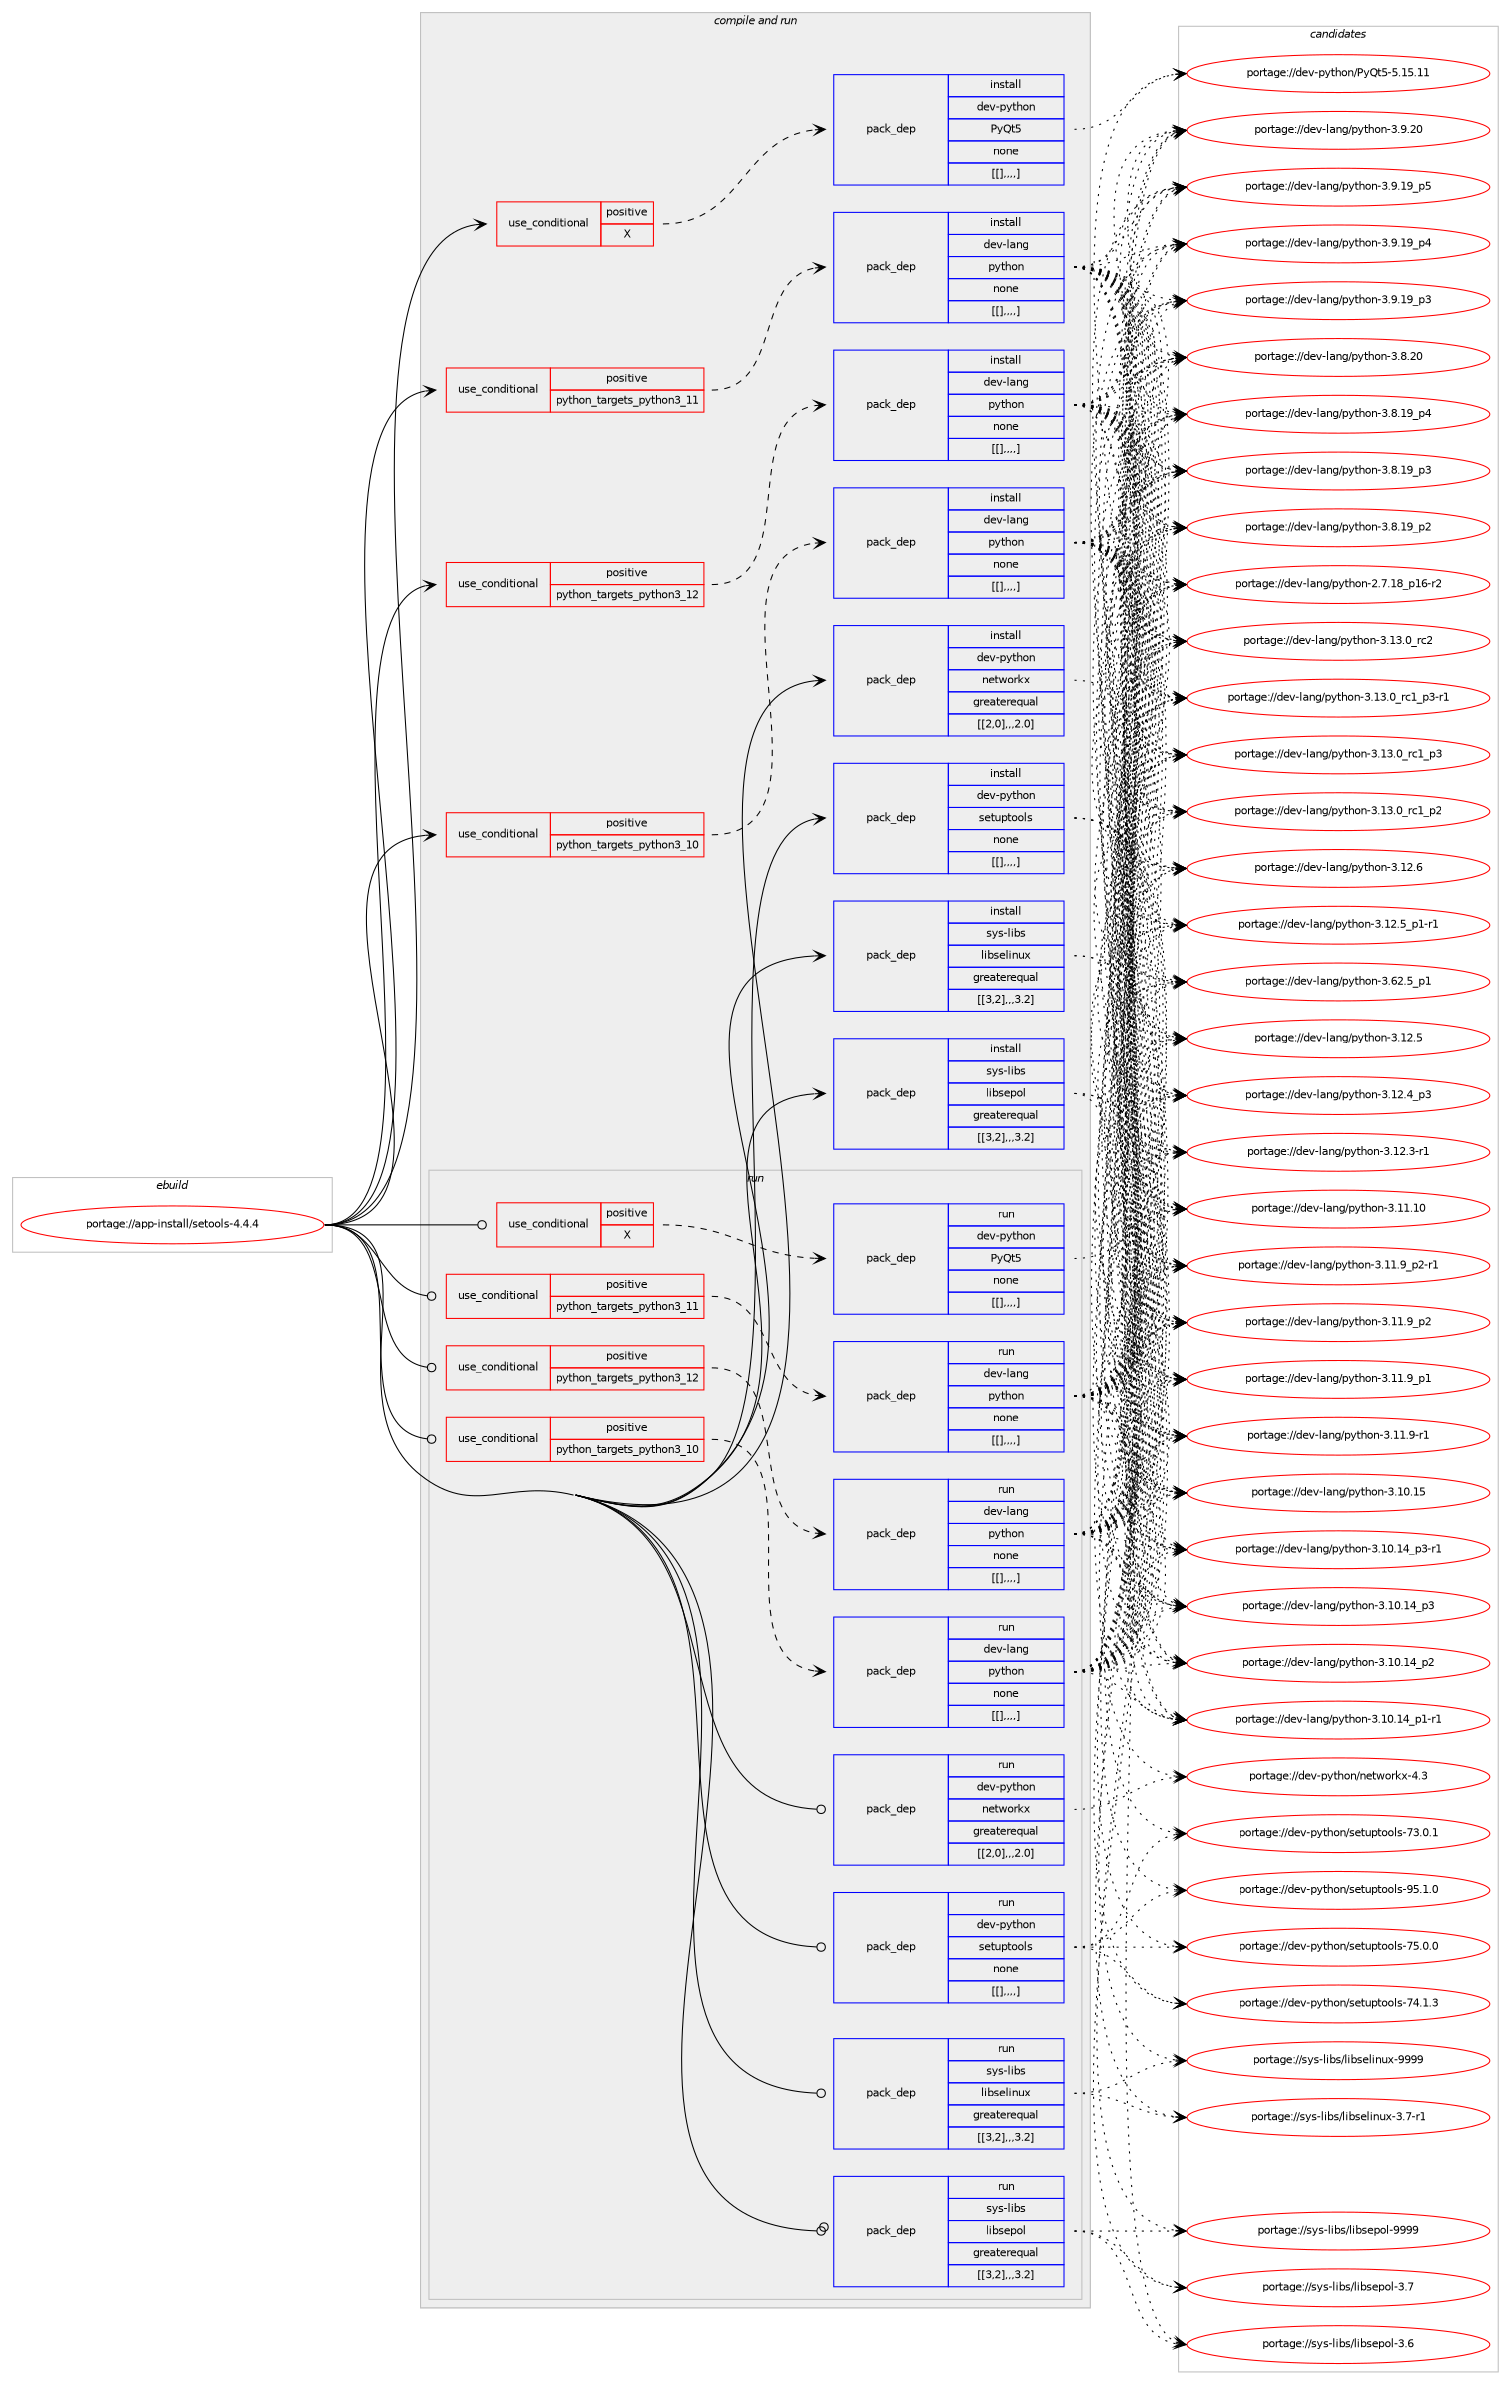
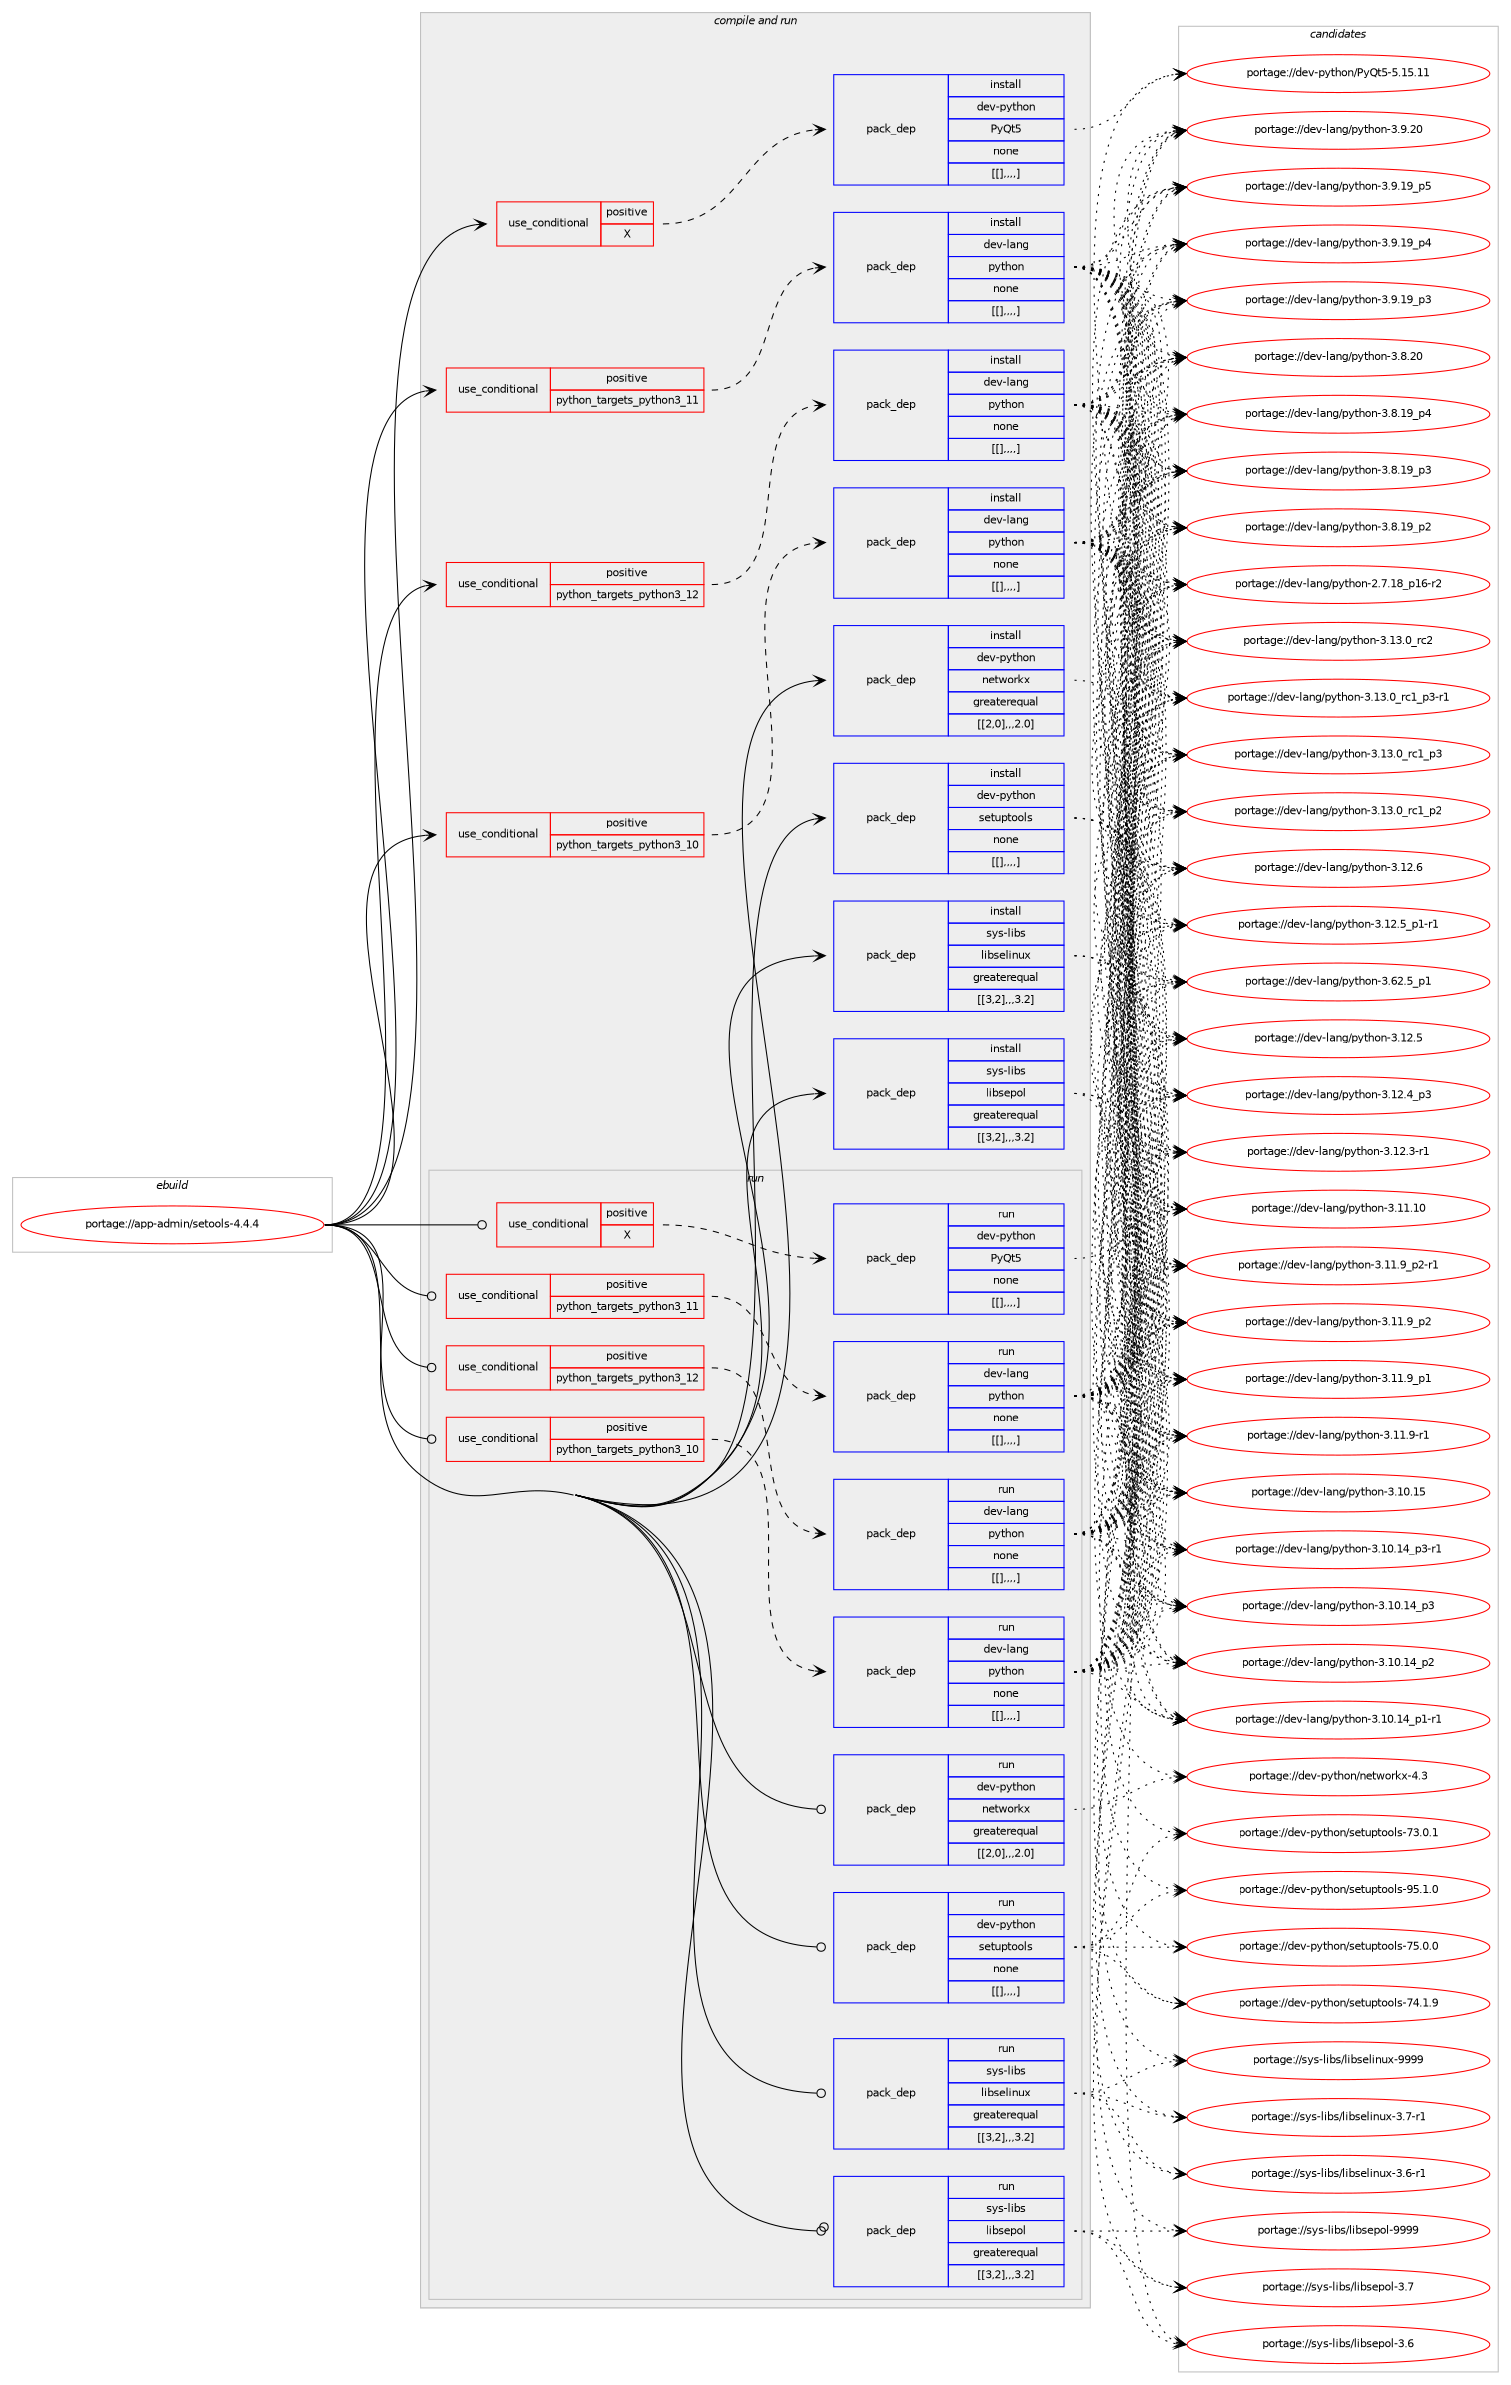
node "portage://app-install/setools-4.4.4": label "portage://app-install/setools-4.4.4" -> "portage://app-admin/setools-4.4.4"
node "portage://dev-python/setuptools-74.1.3": label "portage://dev-python/setuptools-74.1.3" -> "portage://dev-python/setuptools-74.1.9"
node "portage://sys-libs/libselinux-3.6-r1": added
